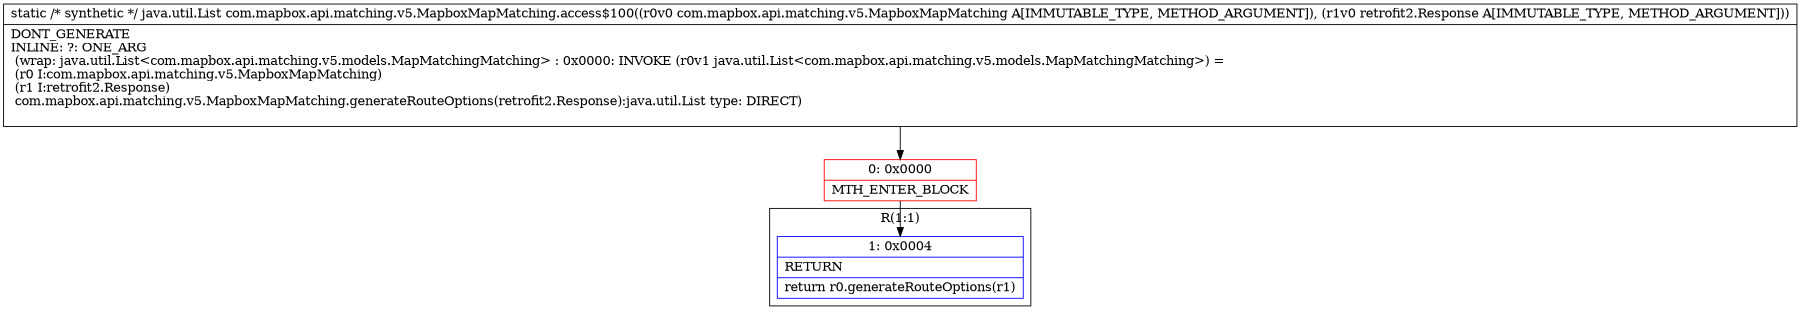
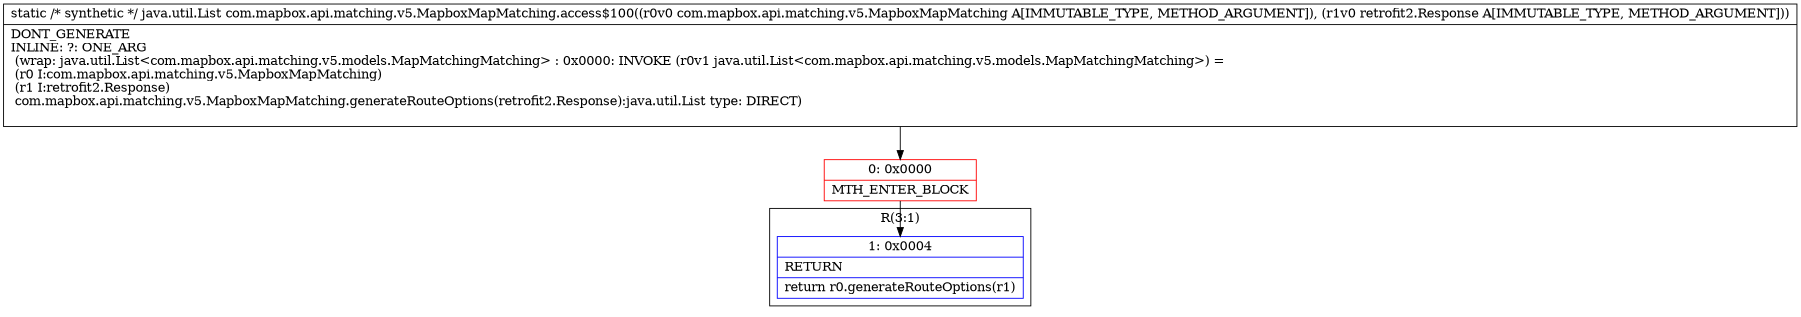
cluster "R(1:1)": label "R(1:1)" -> "R(3:1)"
